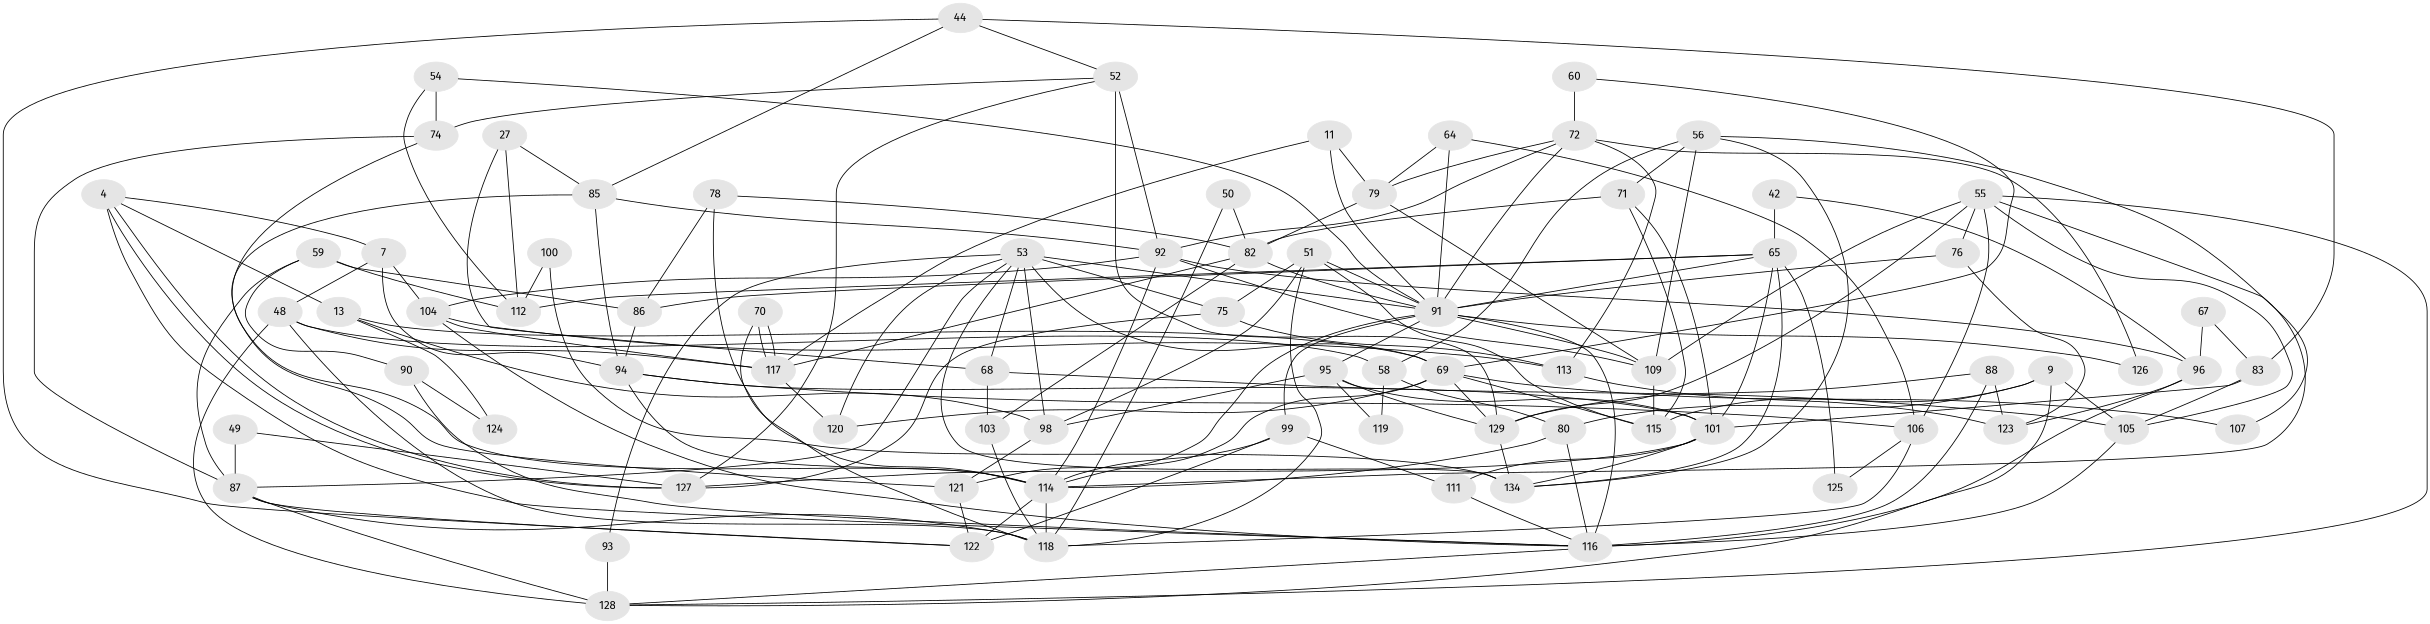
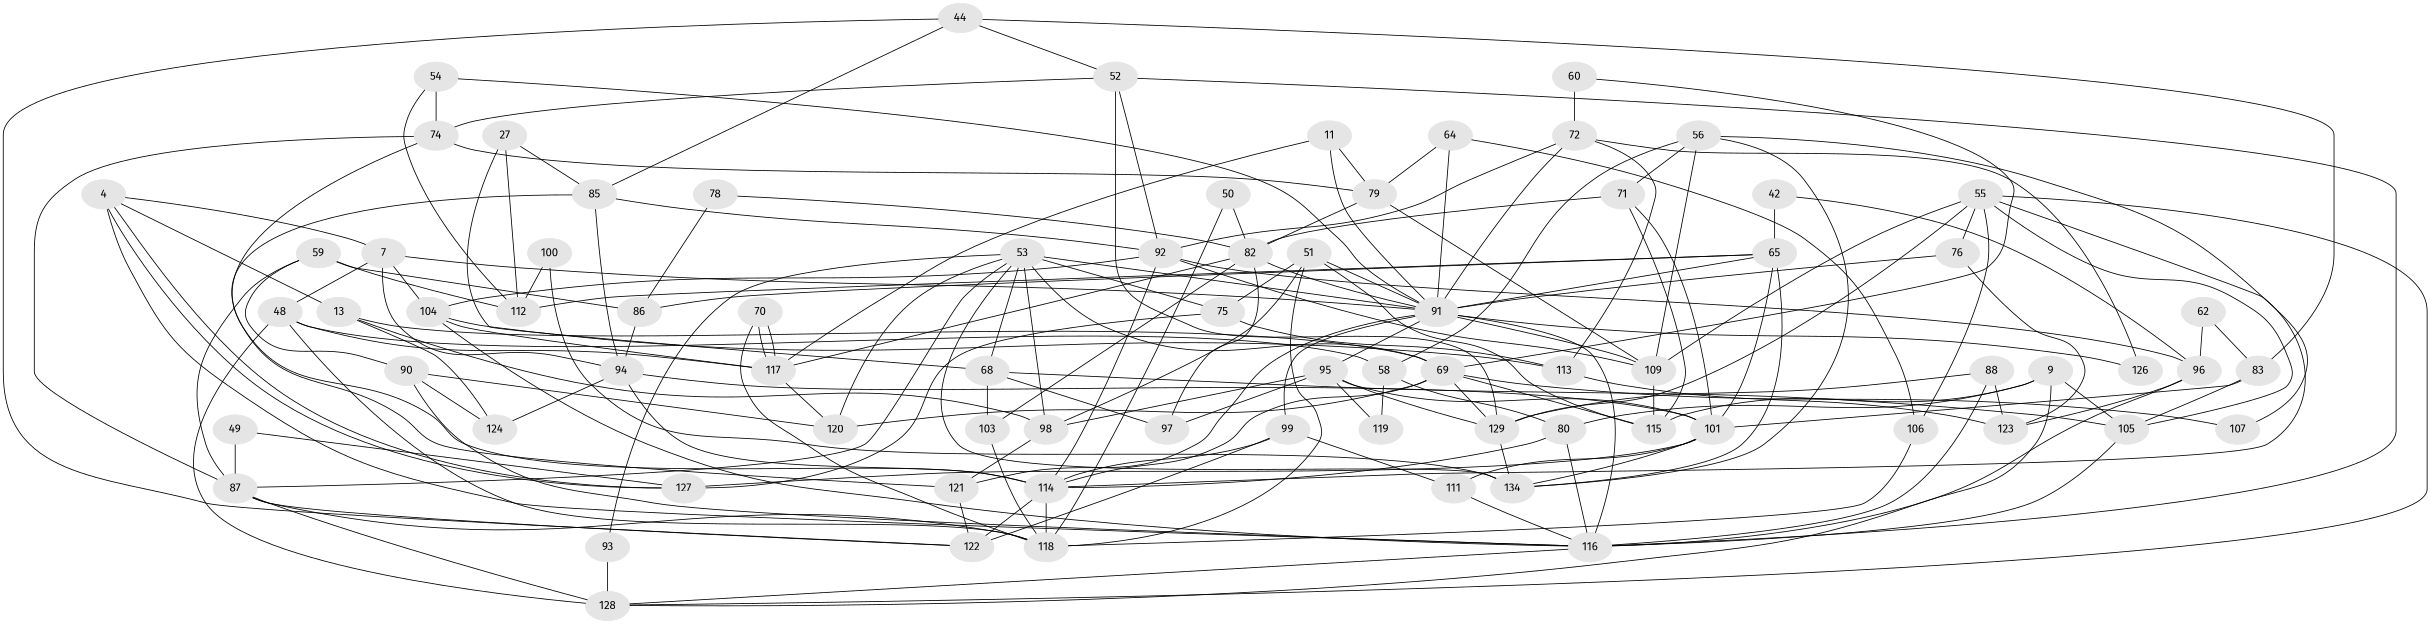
edge "72" -- "79": now "74" -- "79"
edge "52" -- "127": now "52" -- "116"
edge "7" -- "91": added
node "67": label "67" -> "62"
edge "90" -- "120": added
edge "94" -- "106": now "94" -- "124"
node "97": added
edge "78" -- "114": removed
node "125": removed
